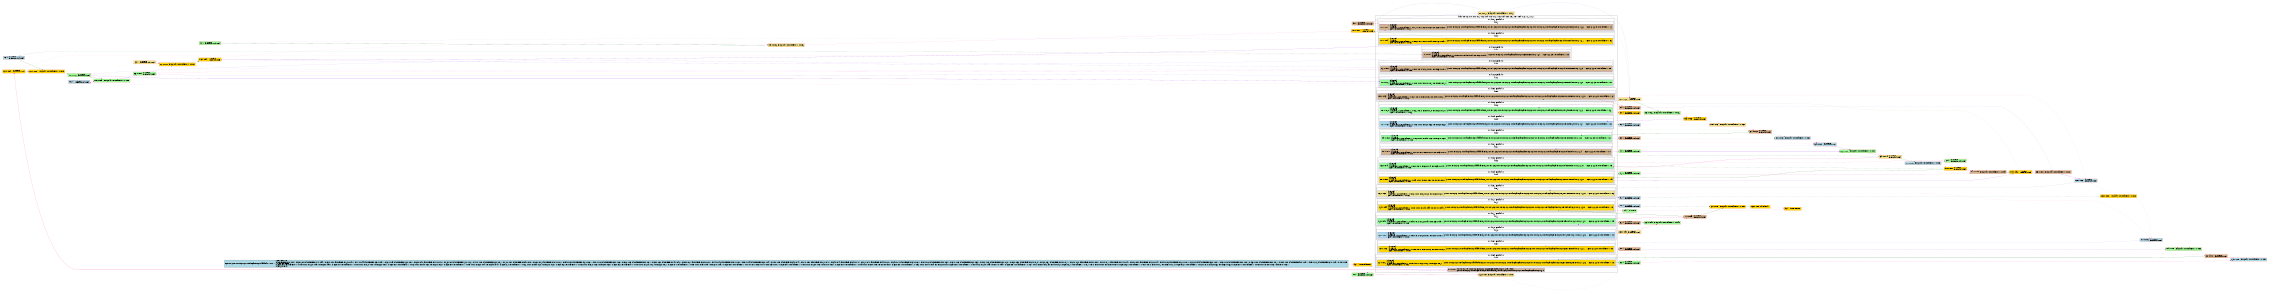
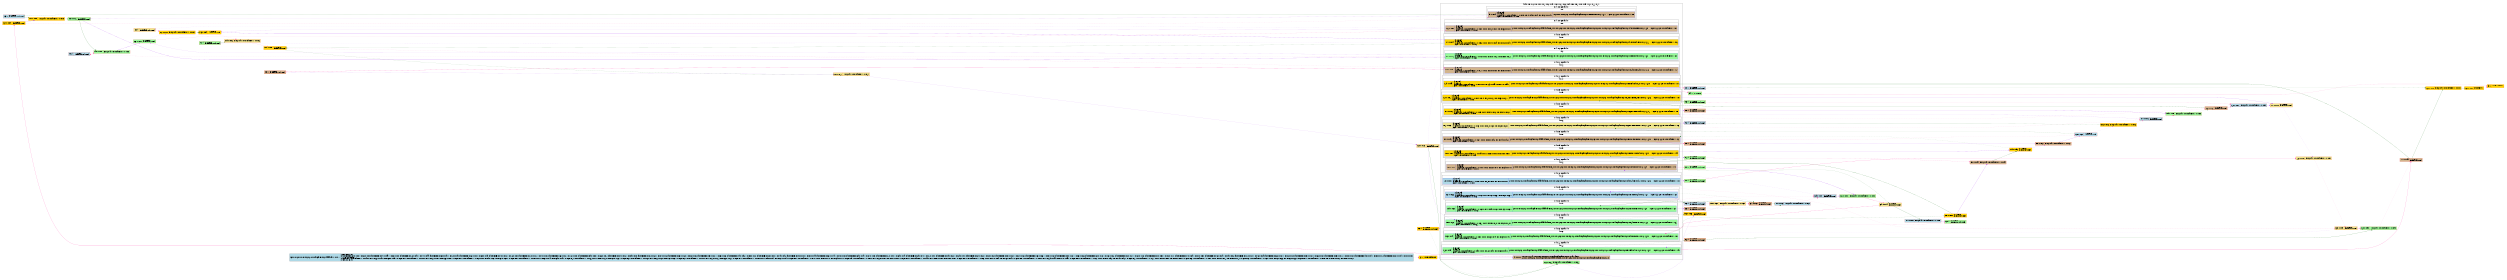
node "171: 0x00d2": added
